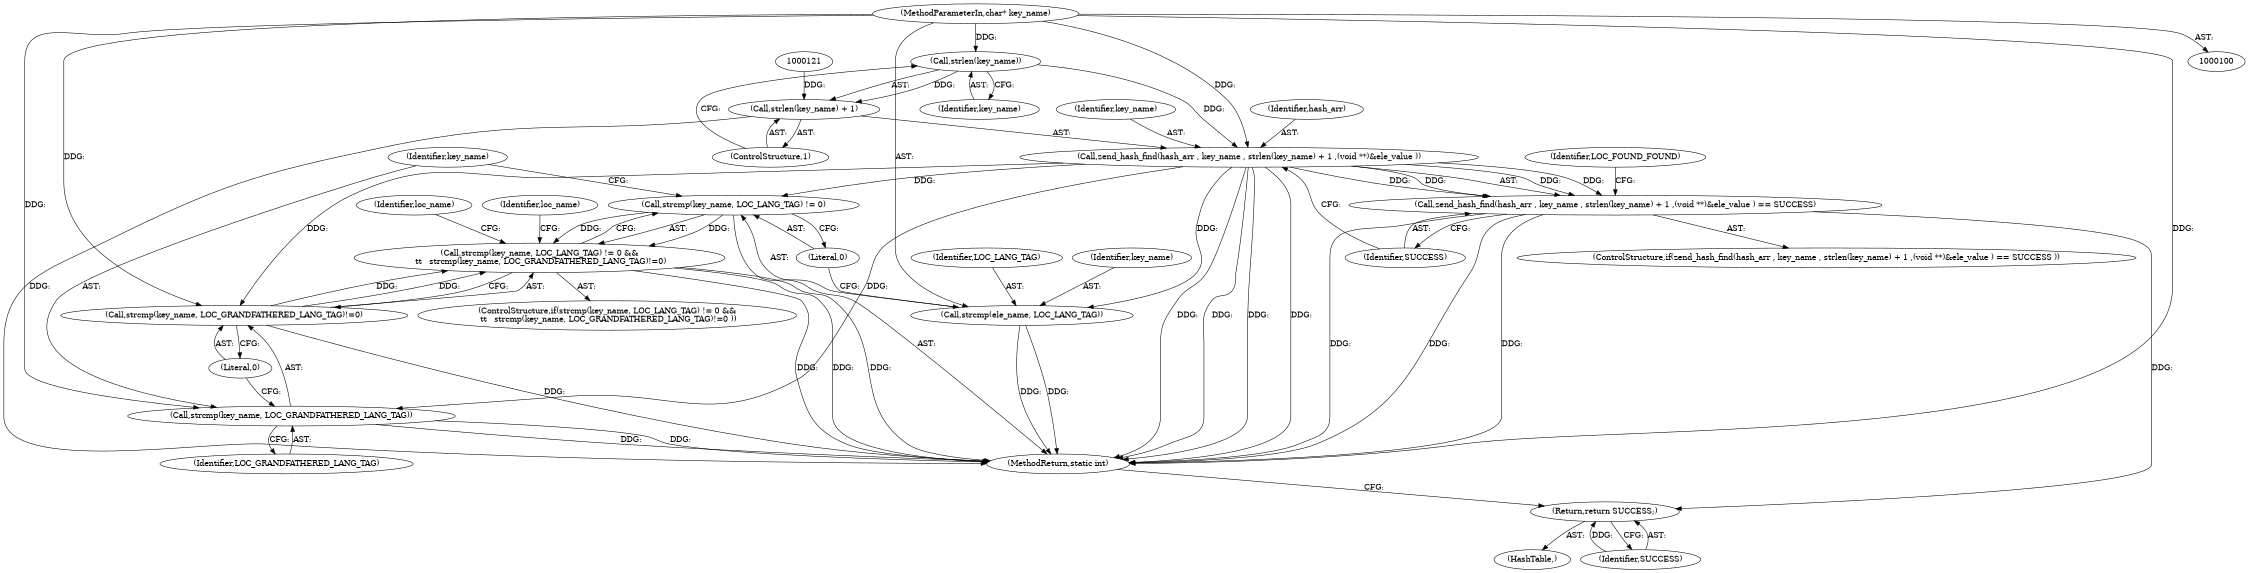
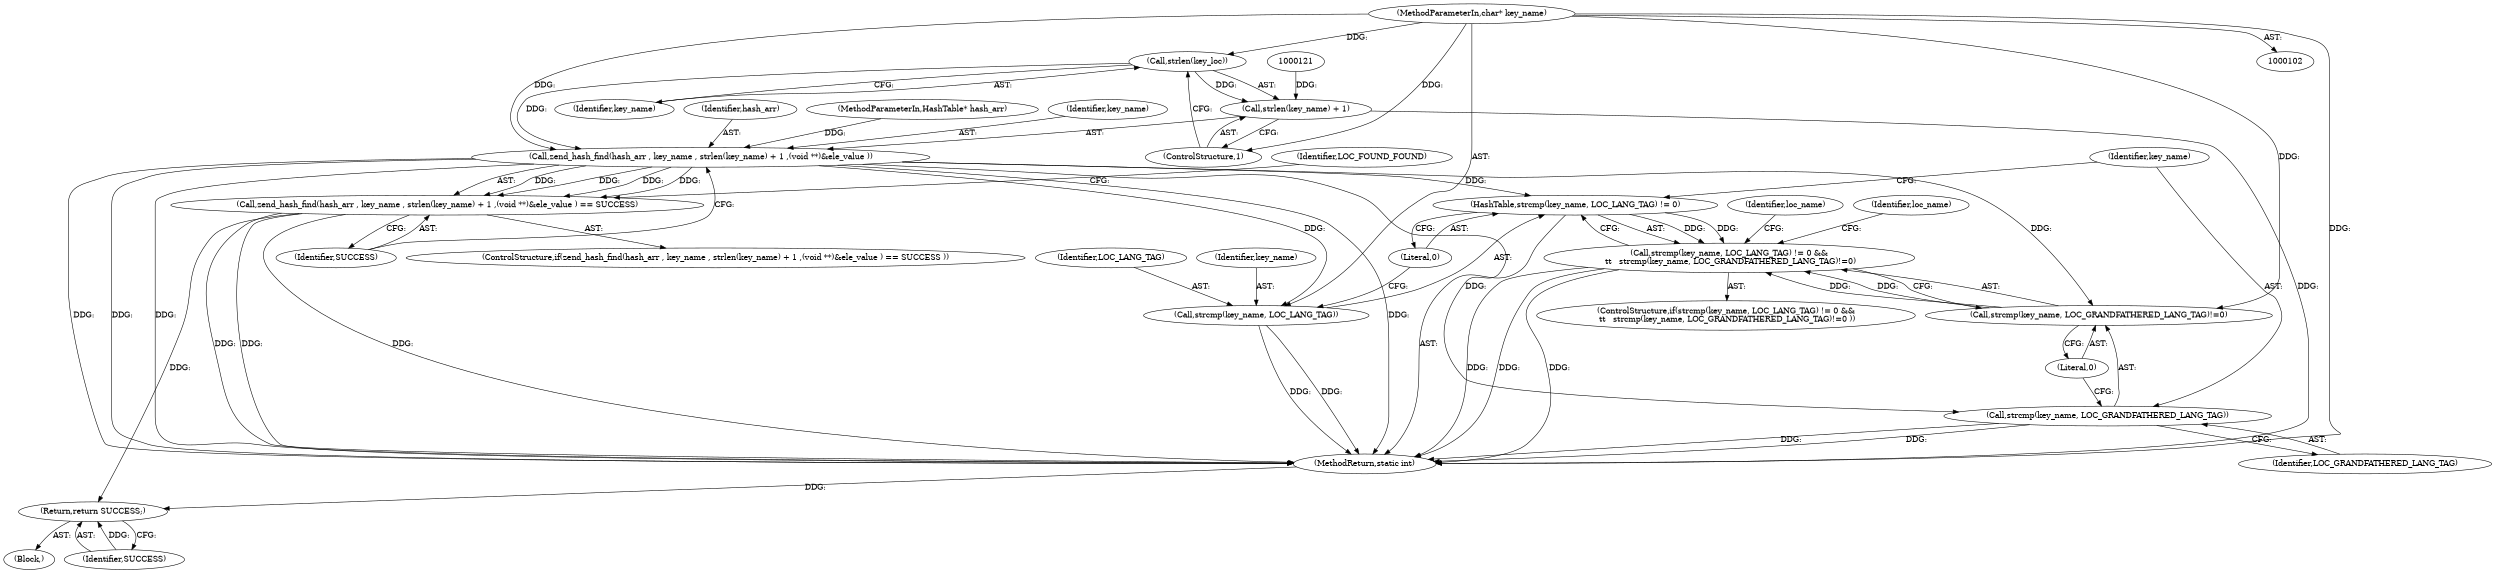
edge "(MethodParameterIn,char* key_name)" -> "(Call,strcmp(key_name, LOC_GRANDFATHERED_LANG_TAG))": now "(MethodParameterIn,char* key_name)" -> "(ControlStructure,1)"
node "(Call,strlen(key_name))": label "(Call,strlen(key_name))" -> "(Call,strlen(key_loc))"
node "1000100": label "1000100" -> "1000102"
node "(MethodParameterIn,HashTable* hash_arr)": added
edge "(Call,strlen(key_name) + 1)" -> "(ControlStructure,1)": label "AST: " -> "CFG: "
node "(Call,strcmp(key_name, LOC_LANG_TAG) != 0)": label "(Call,strcmp(key_name, LOC_LANG_TAG) != 0)" -> "(HashTable,strcmp(key_name, LOC_LANG_TAG) != 0)"
node "(Call,strcmp(ele_name, LOC_LANG_TAG))": label "(Call,strcmp(ele_name, LOC_LANG_TAG))" -> "(Call,strcmp(key_name, LOC_LANG_TAG))"
edge "(Call,strcmp(key_name, LOC_GRANDFATHERED_LANG_TAG)!=0)" -> "(MethodReturn,static int)": removed, label "DDG:"
edge "(MethodReturn,static int)" -> "(Return,return SUCCESS;)": label "CFG: " -> "DDG: "
node "(HashTable,)": label "(HashTable,)" -> "(Block,)"
